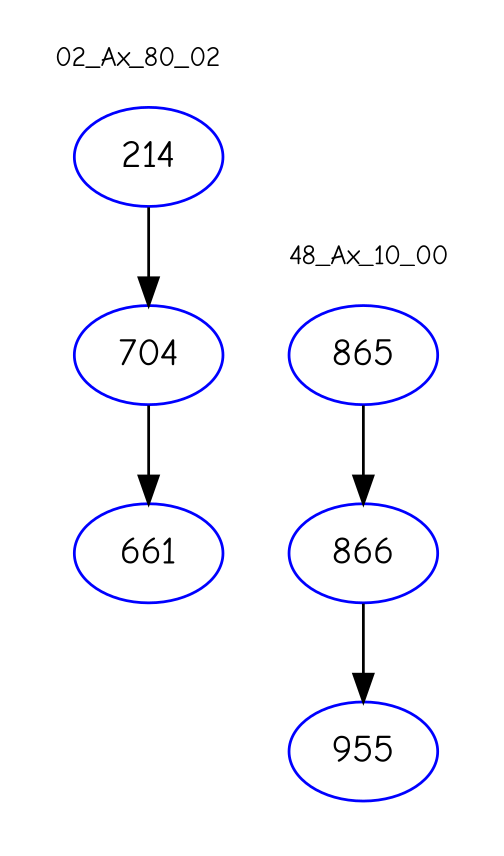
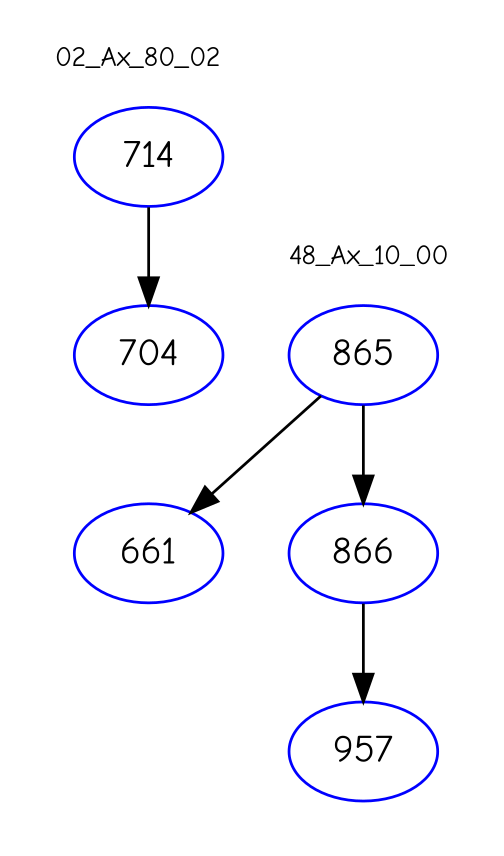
node "214": label "214" -> "714"
edge "704" -> "661": now "865" -> "661"
node "955": label "955" -> "957"
